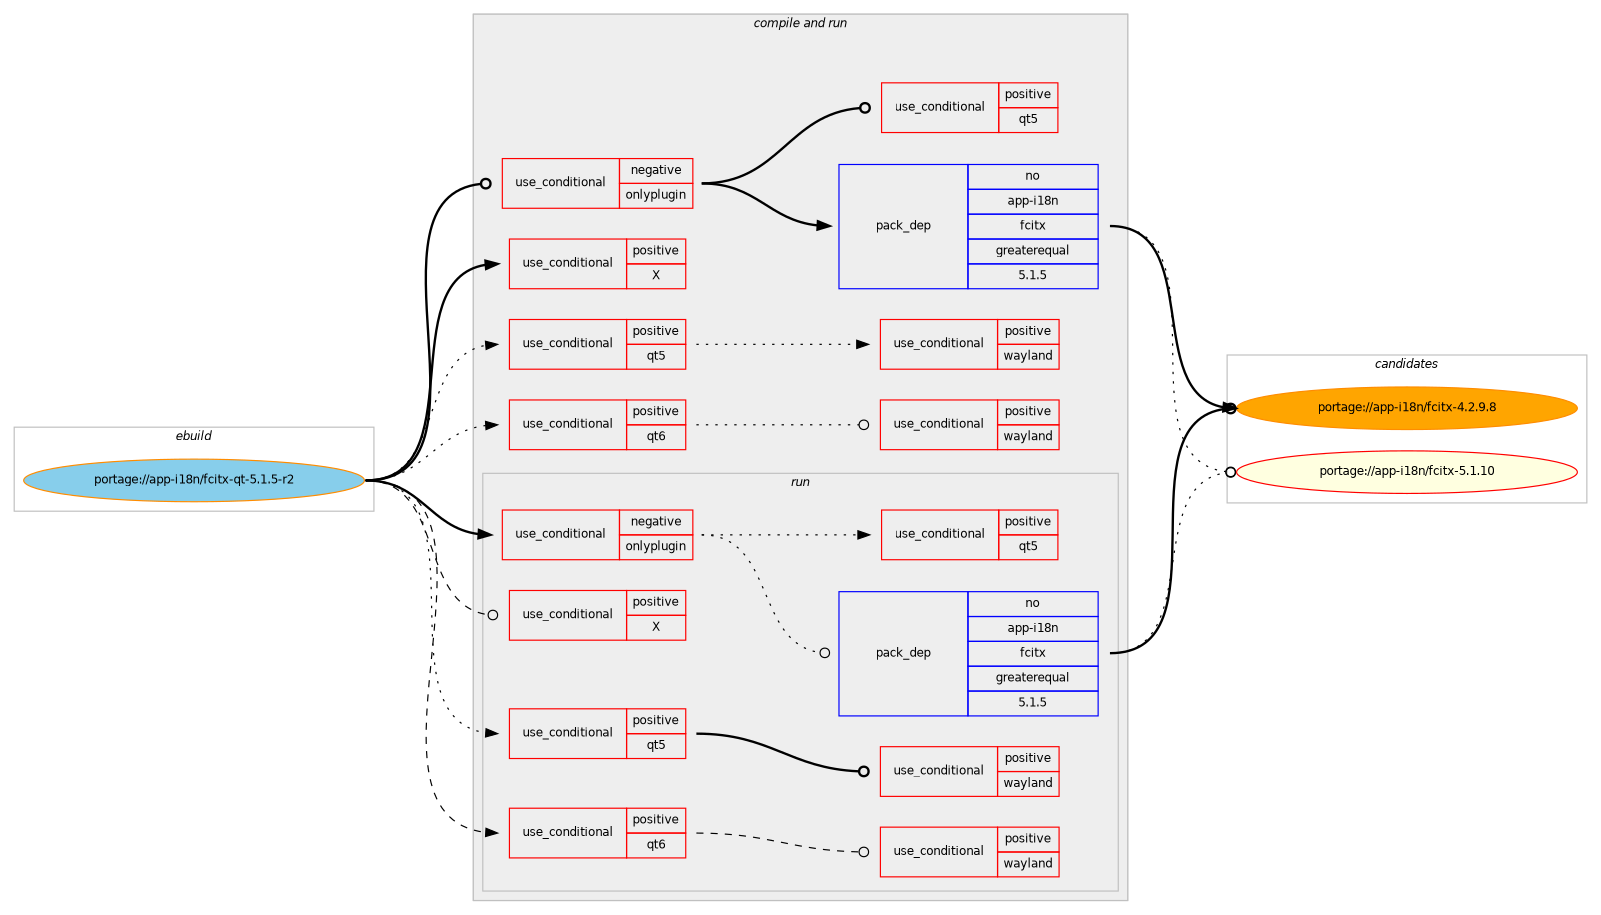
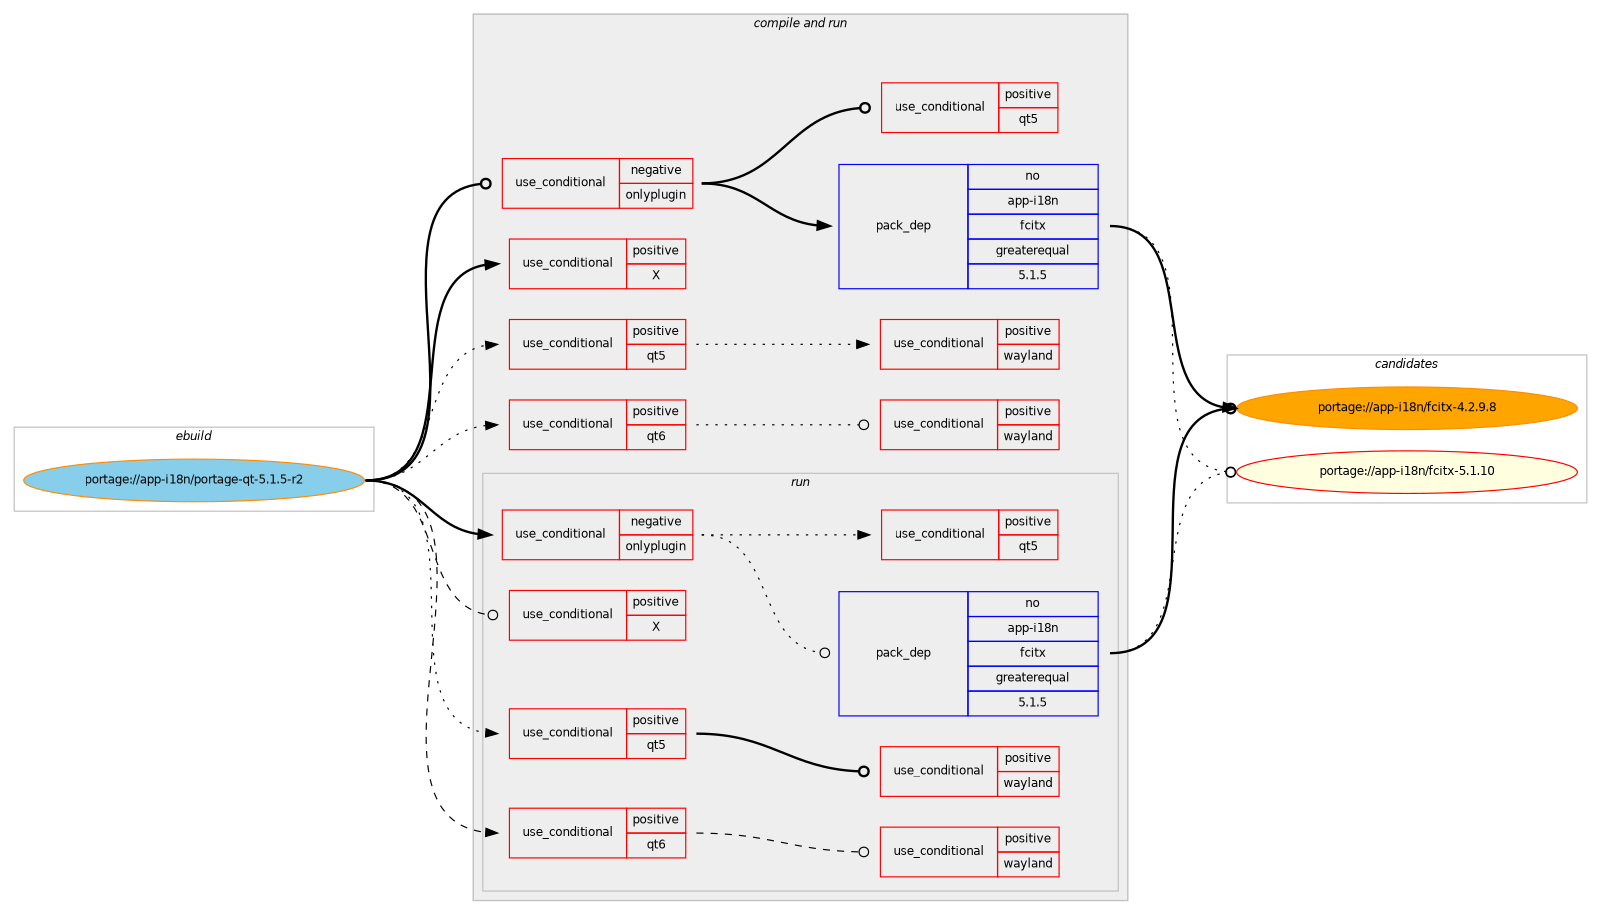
node "portage://app-i18n/fcitx-qt-5.1.5-r2": label "portage://app-i18n/fcitx-qt-5.1.5-r2" -> "portage://app-i18n/portage-qt-5.1.5-r2"
